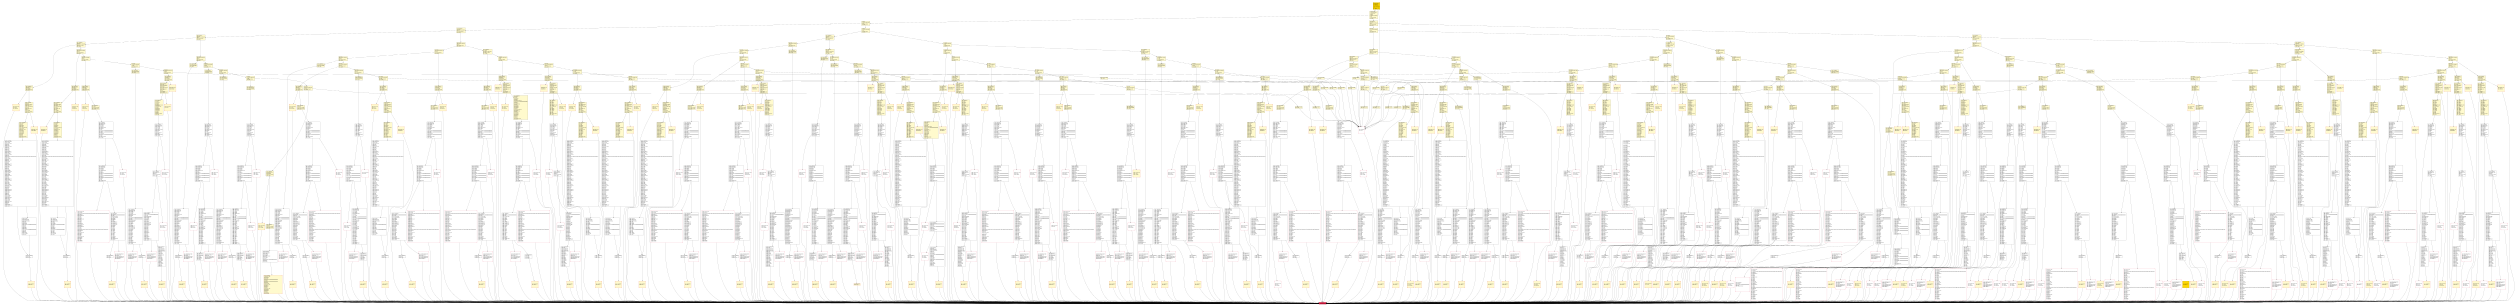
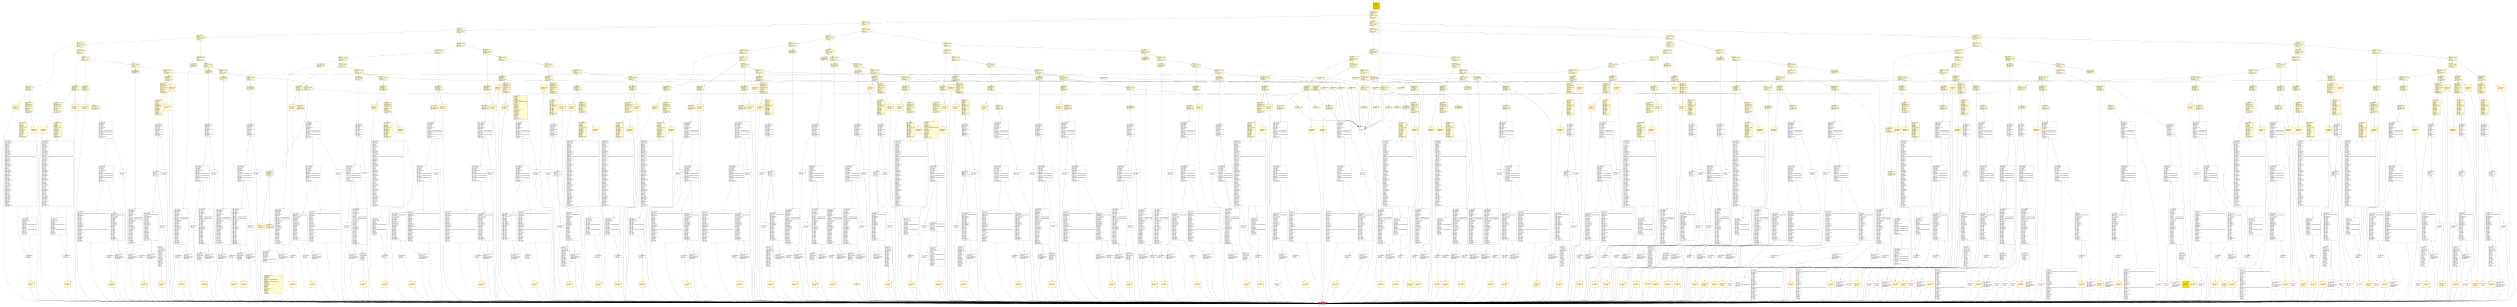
node "21939: PUSH1 0x00 21941: DUP1 21942: REVERT": fillcolor lemonchiffon -> white
